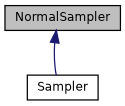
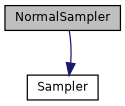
edge "Sampler" -> "NormalSampler": reversed
